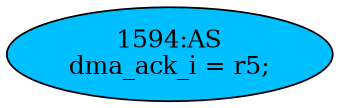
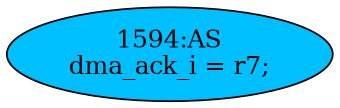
node "1594:AS dma_ack_i = r5;": label "1594:AS dma_ack_i = r5;" -> "1594:AS dma_ack_i = r7;"
